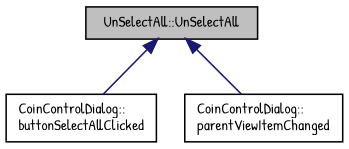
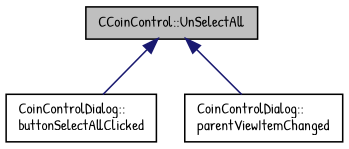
node "UnSelectAll::UnSelectAll": label "UnSelectAll::UnSelectAll" -> "CCoinControl::UnSelectAll"
